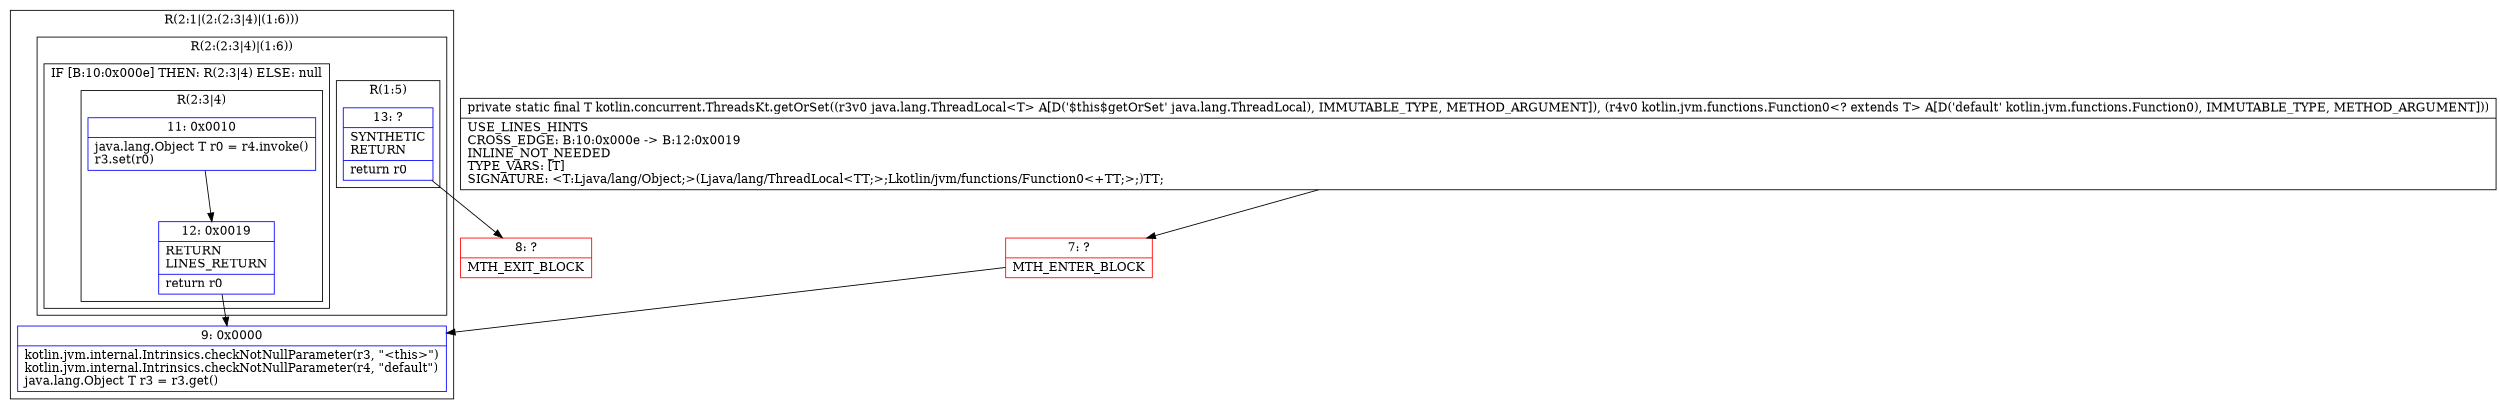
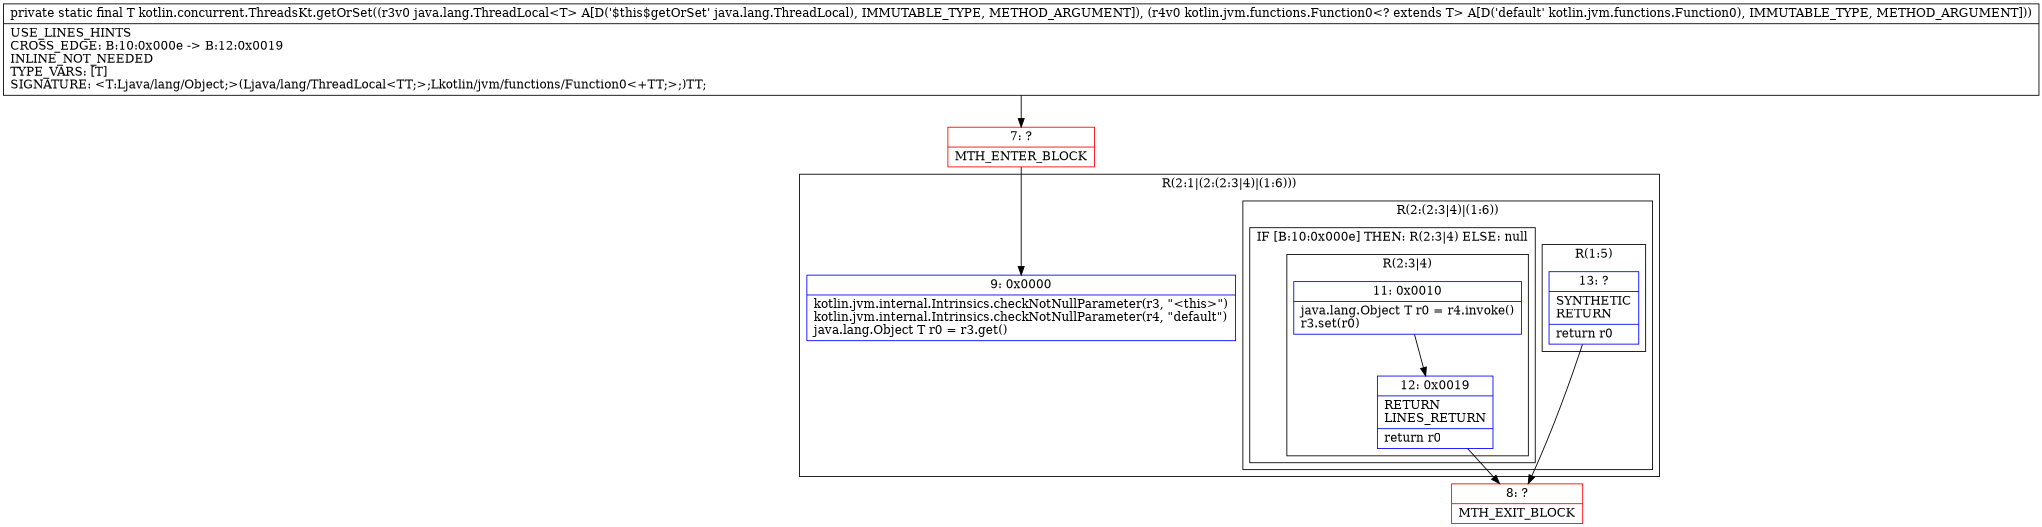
edge "12: 0x0019" -> "9: 0x0000": now "12: 0x0019" -> "8: ?"
node "9: 0x0000": text "java.lang.Object T r3 = r3.get()" -> "java.lang.Object T r0 = r3.get()"
